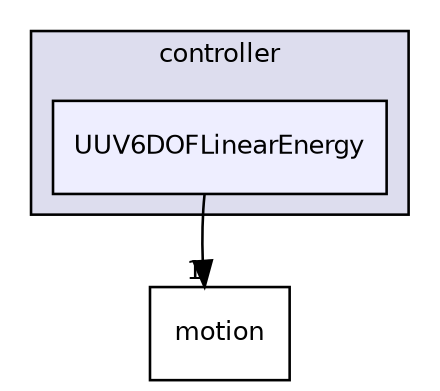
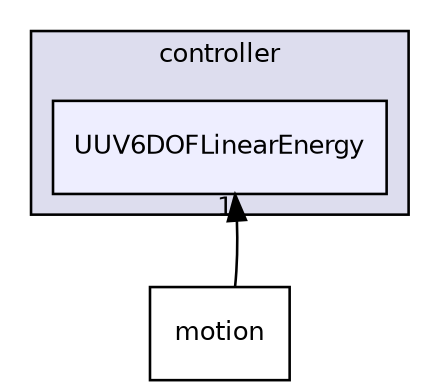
edge "UUV6DOFLinearEnergy" -> "motion": reversed
